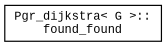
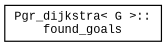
node "Pgr_dijkstra< G >:: found_found": label "Pgr_dijkstra< G >:: found_found" -> "Pgr_dijkstra< G >:: found_goals"
